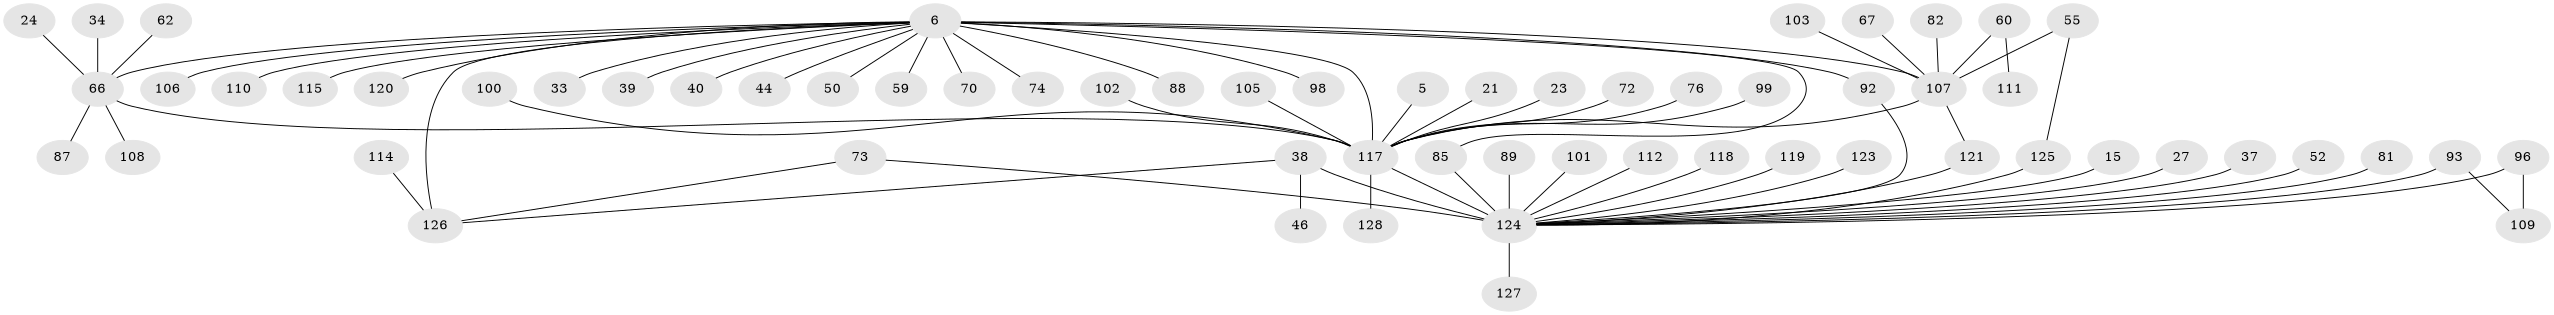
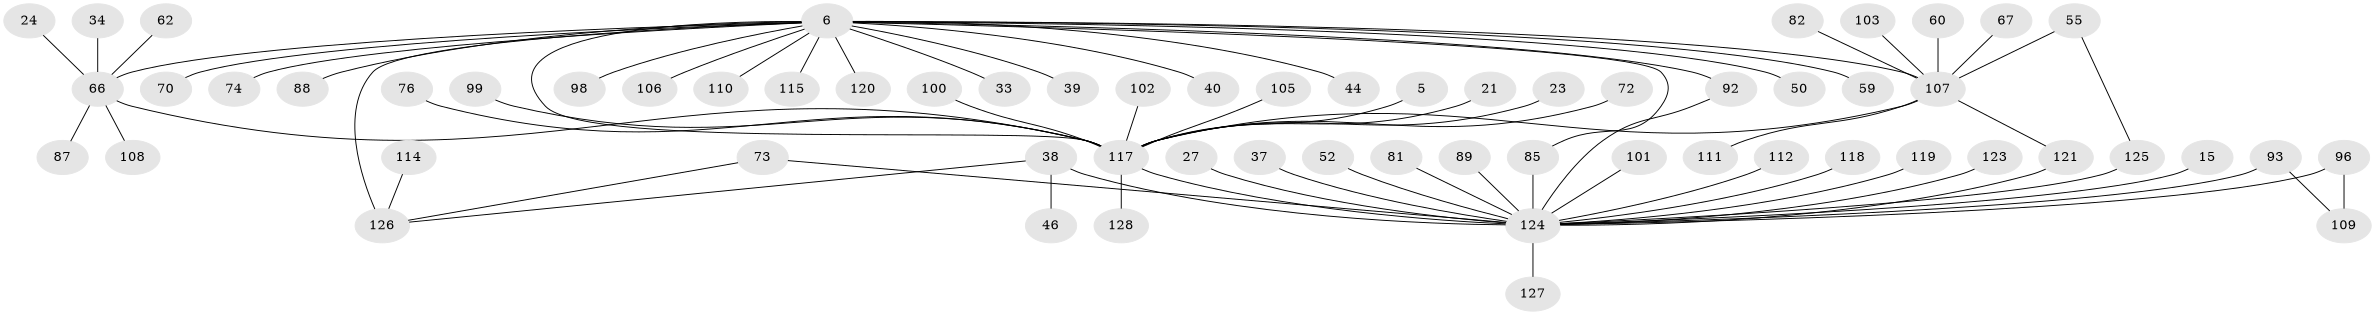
edge "60" -- "111": now "107" -- "111"
